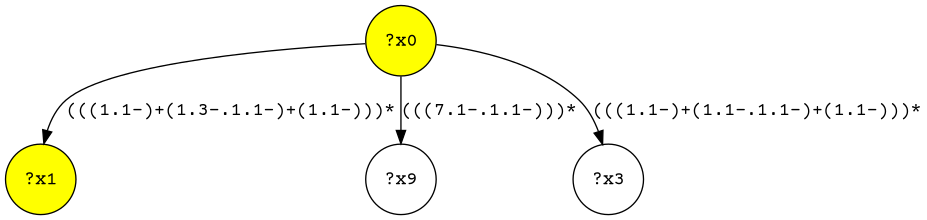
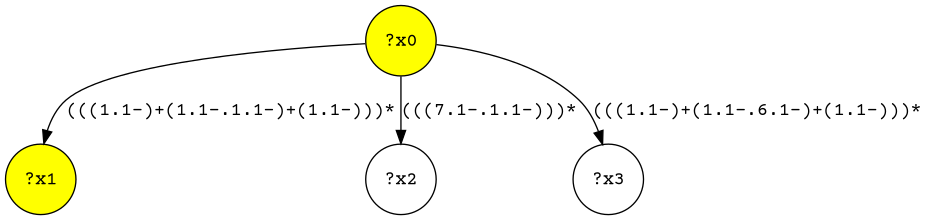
edge "?x0" -> "?x1": label "(((1.1-)+(1.3-.1.1-)+(1.1-)))*" -> "(((1.1-)+(1.1-.1.1-)+(1.1-)))*"
edge "?x0" -> "?x3": label "(((1.1-)+(1.1-.1.1-)+(1.1-)))*" -> "(((1.1-)+(1.1-.6.1-)+(1.1-)))*"
node "?x9": label "?x9" -> "?x2"
